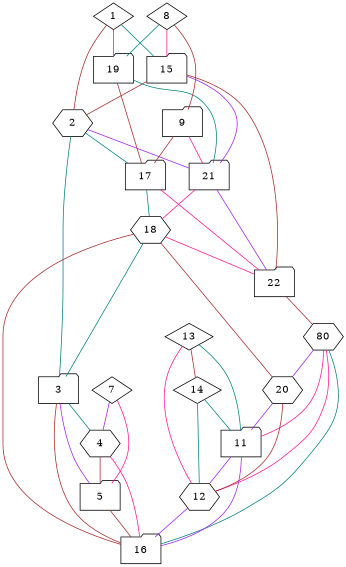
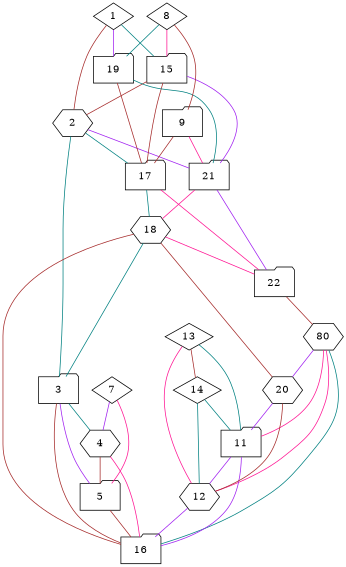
edge "15" -- "22": now "15" -- "17"
